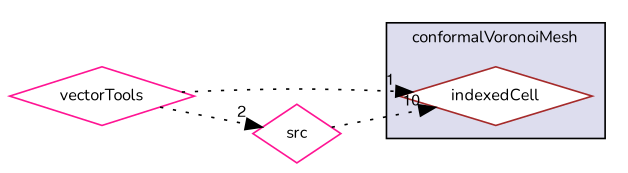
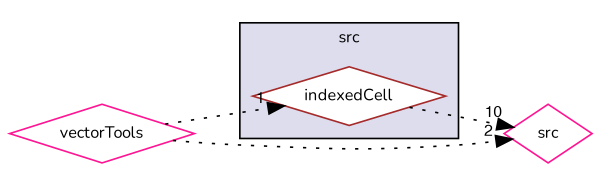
cluster "conformalVoronoiMesh": label "conformalVoronoiMesh" -> "src"
edge "src" -> "indexedCell": reversed
